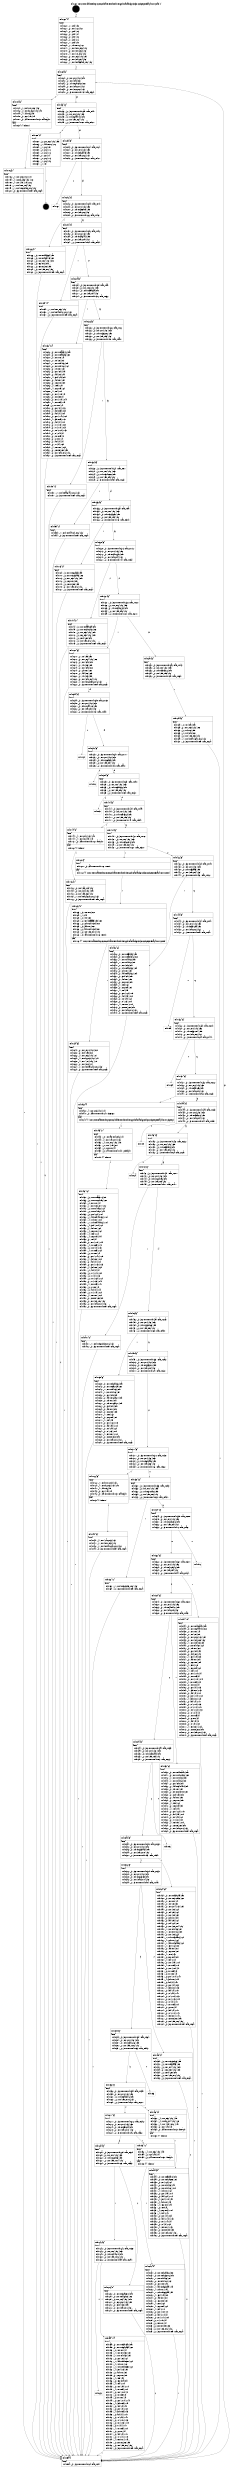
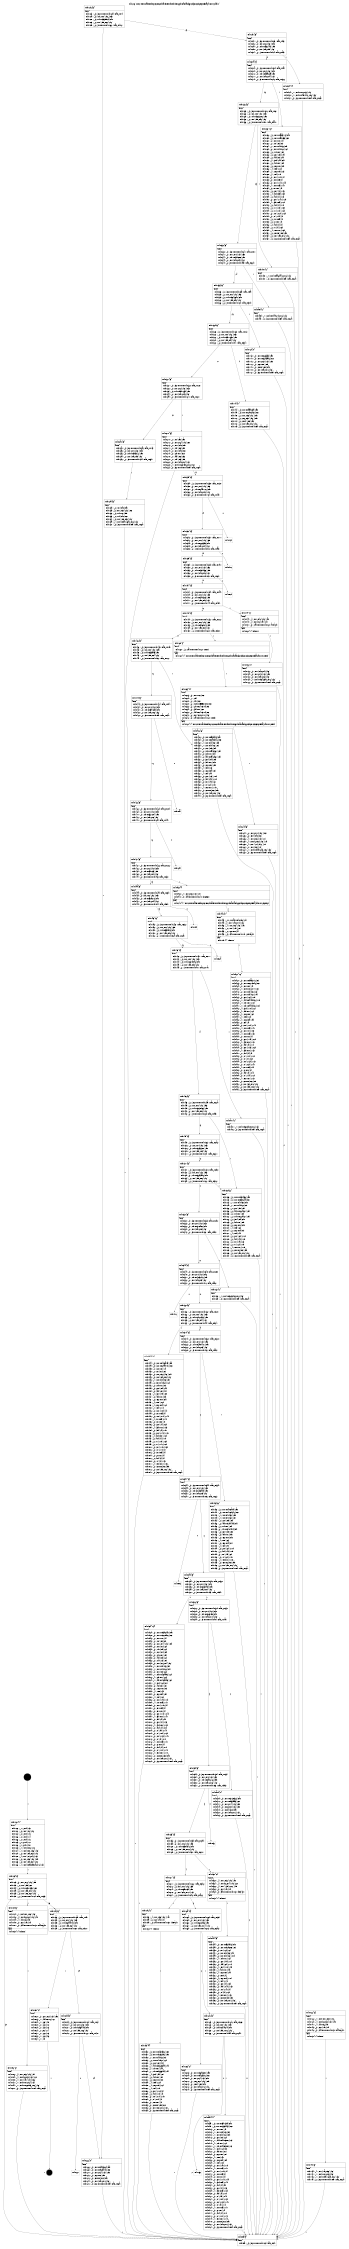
edge "0x4012bf [25]" -> "0x4012d8 [25]": now "0x4012bf [25]" -> "0x401666 [27]"
edge "0x401517 [25]" -> "0x401786 [23]": now "0x401517 [25]" -> "0x401c3e [88]"
